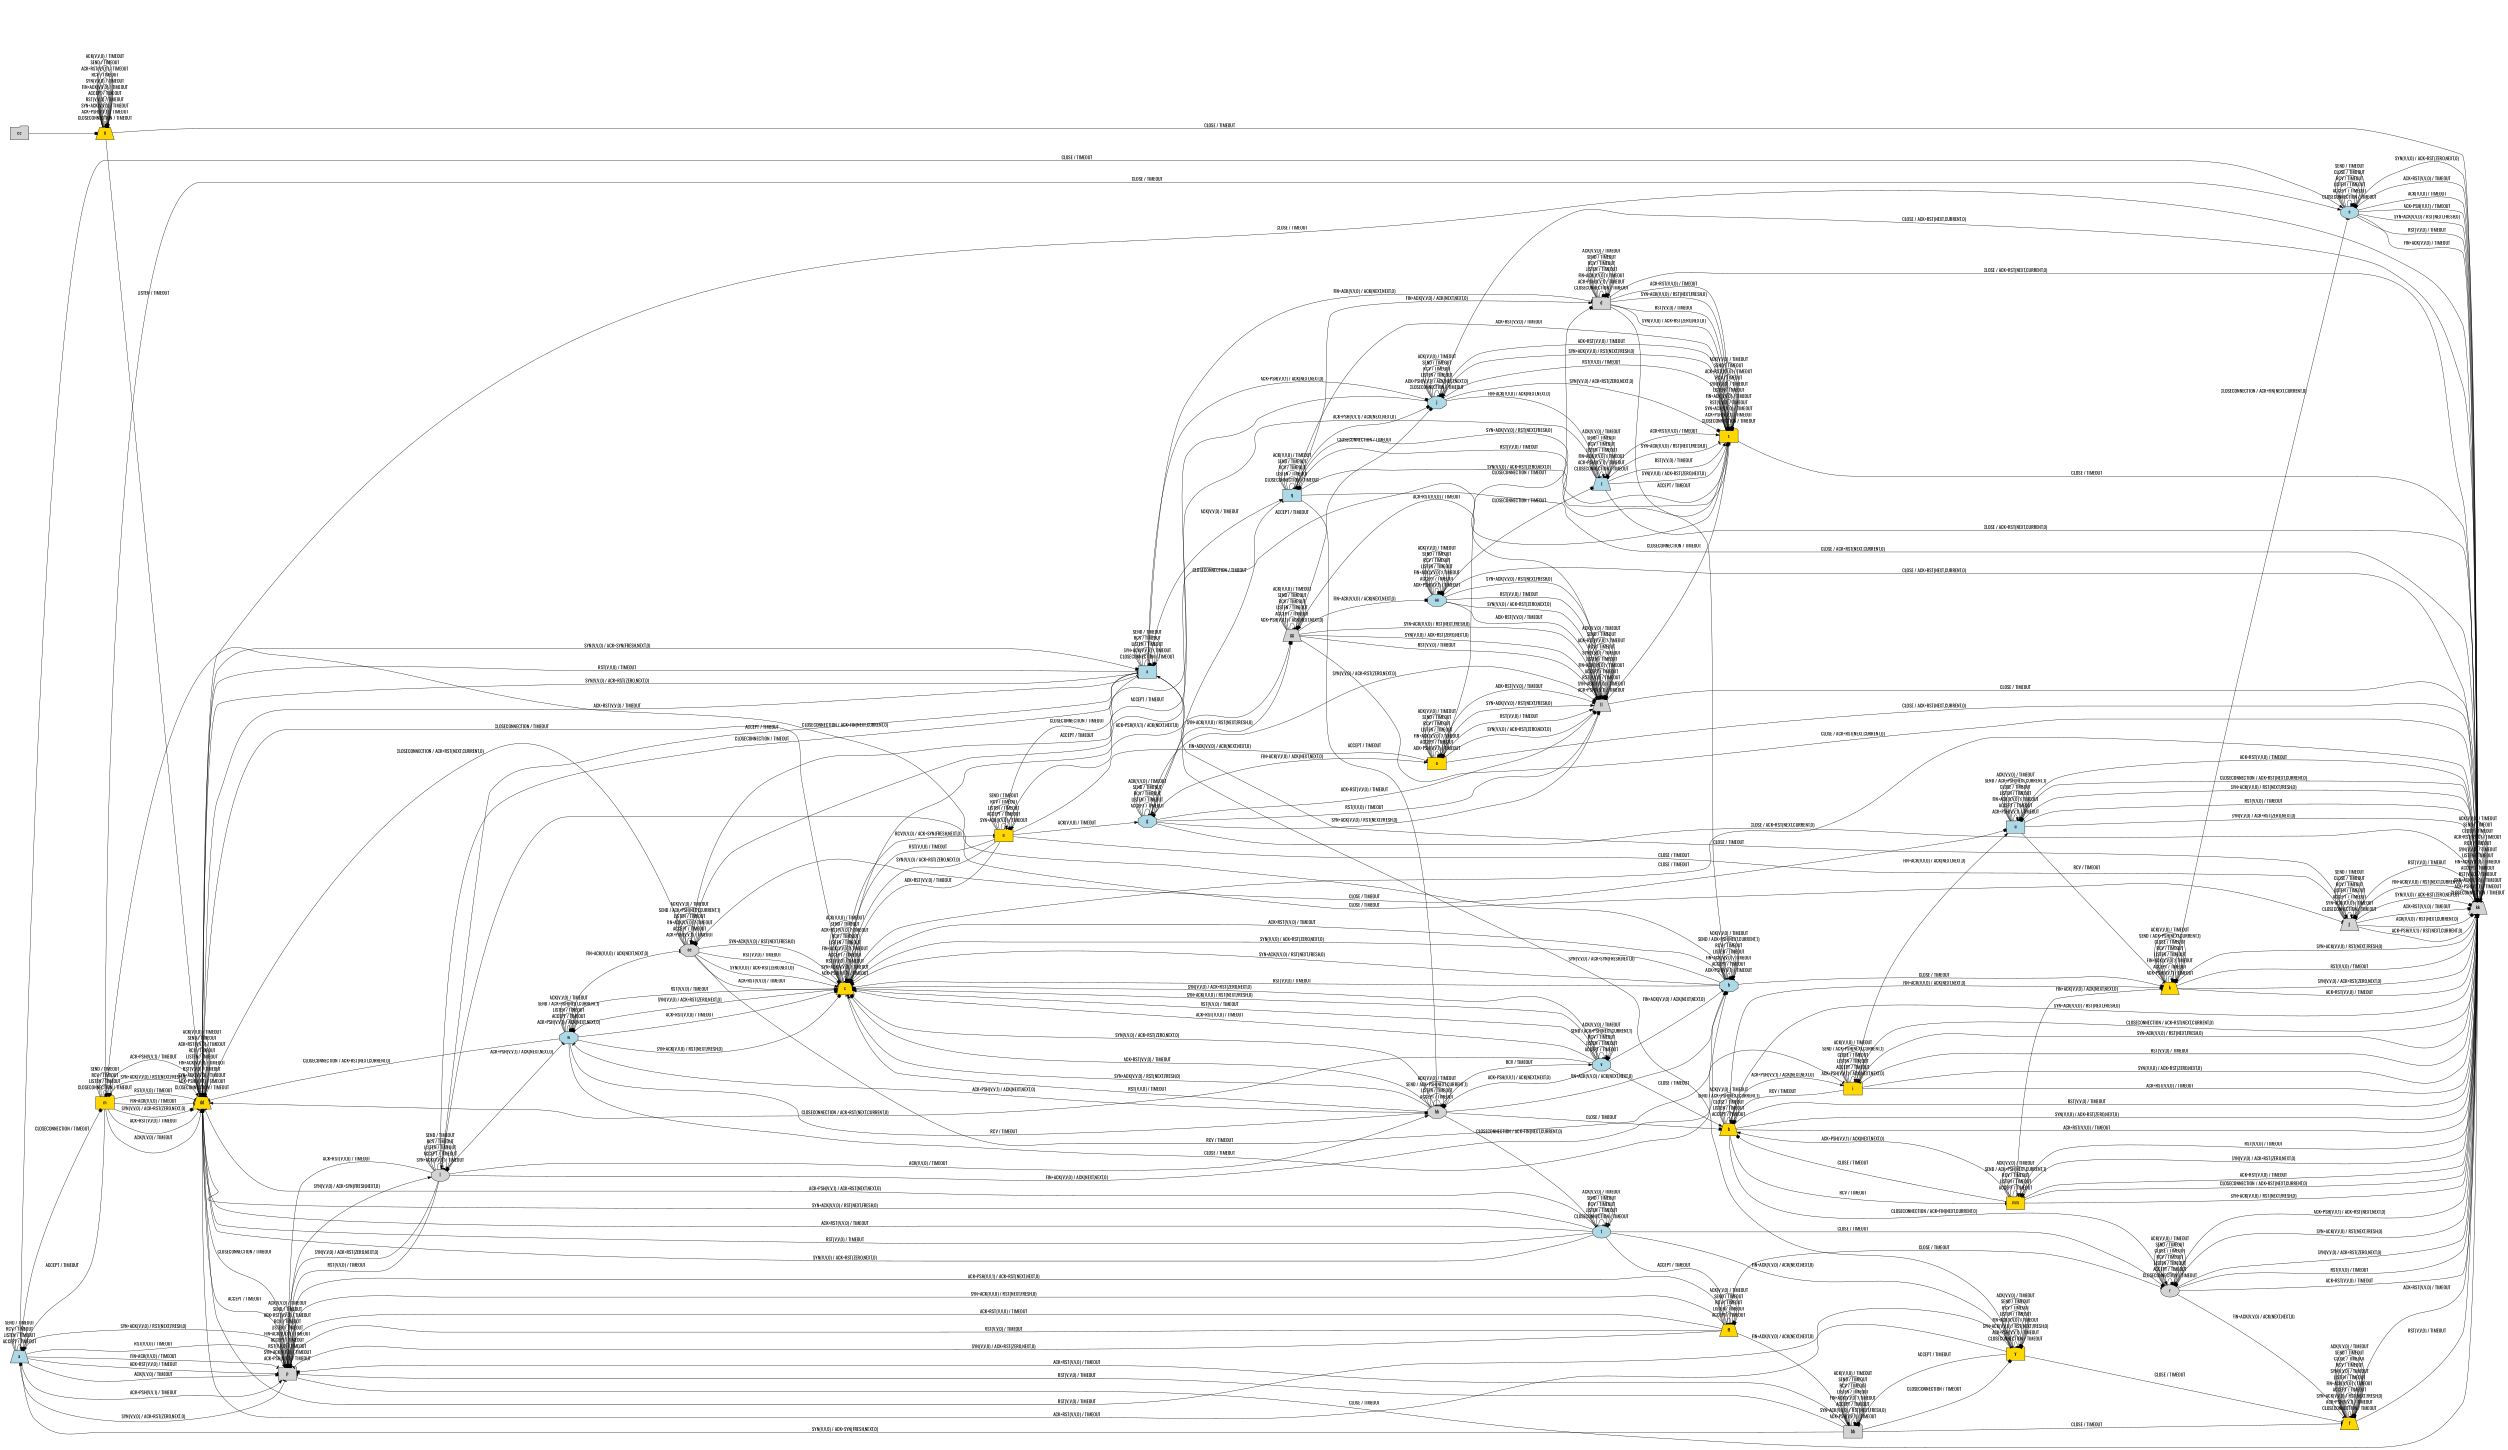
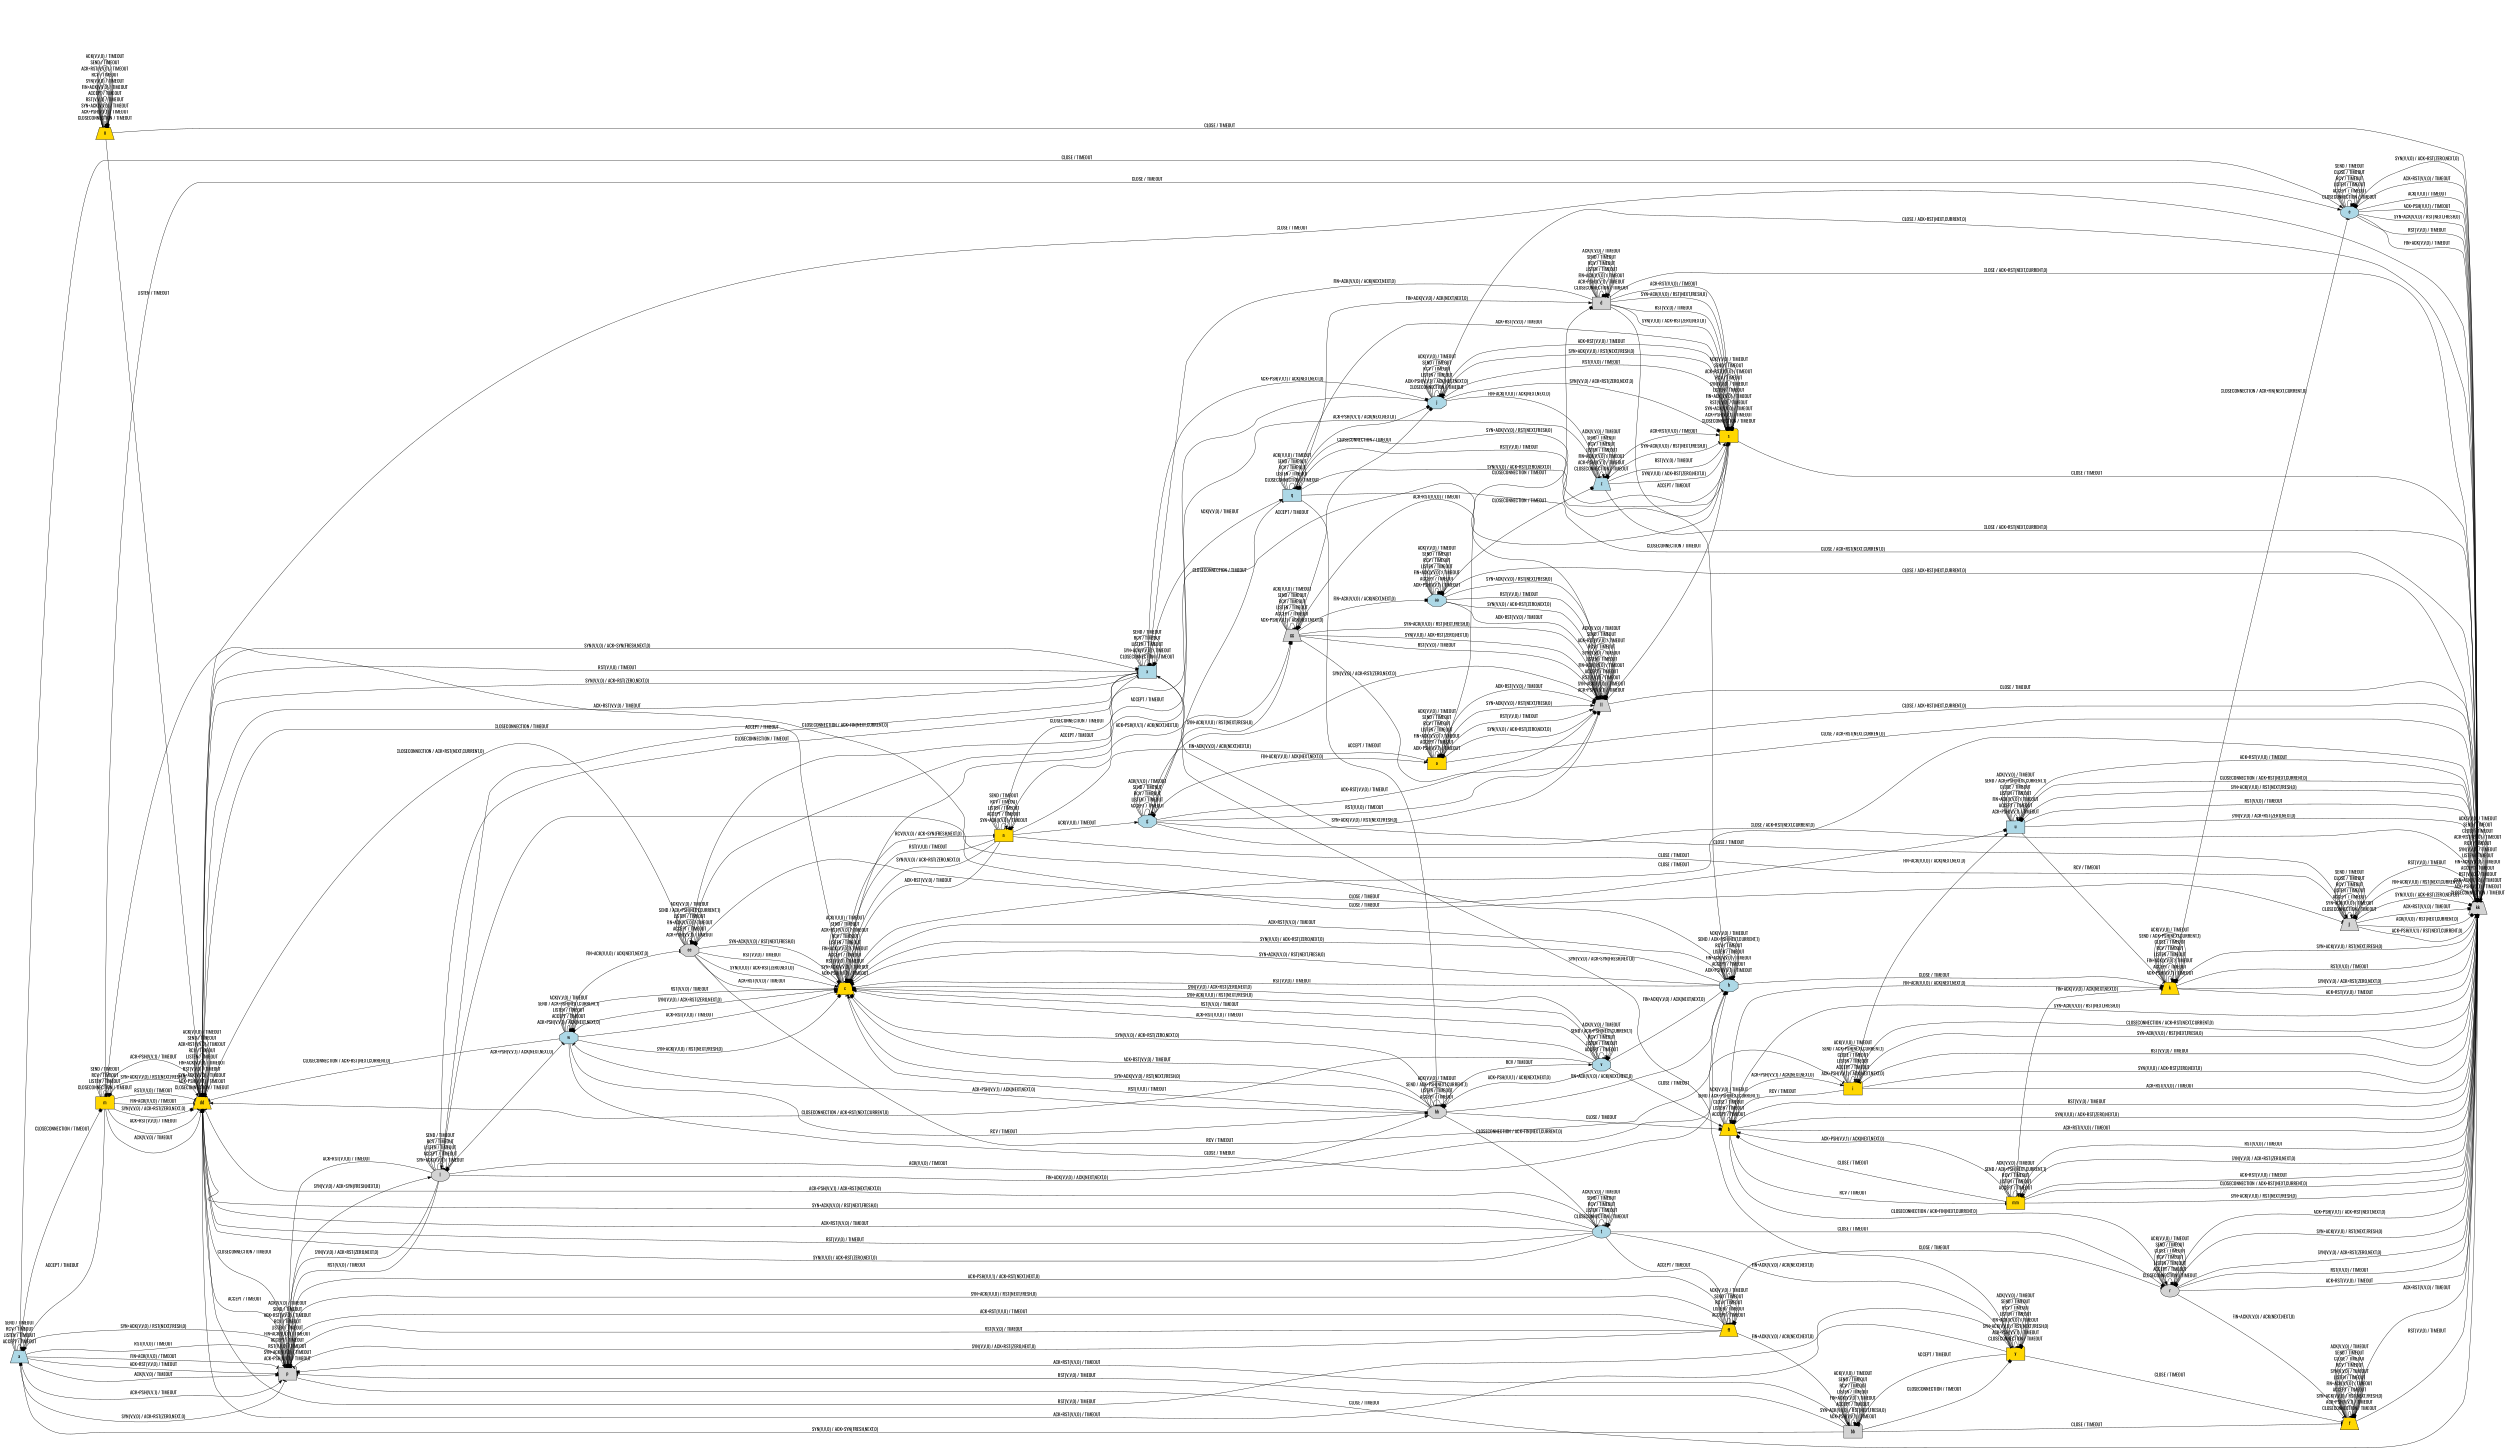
node "cc": removed
edge "x" -> "d": reversed
